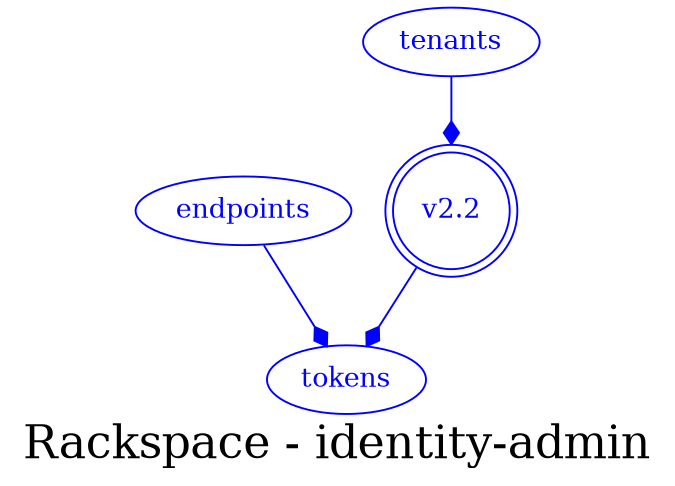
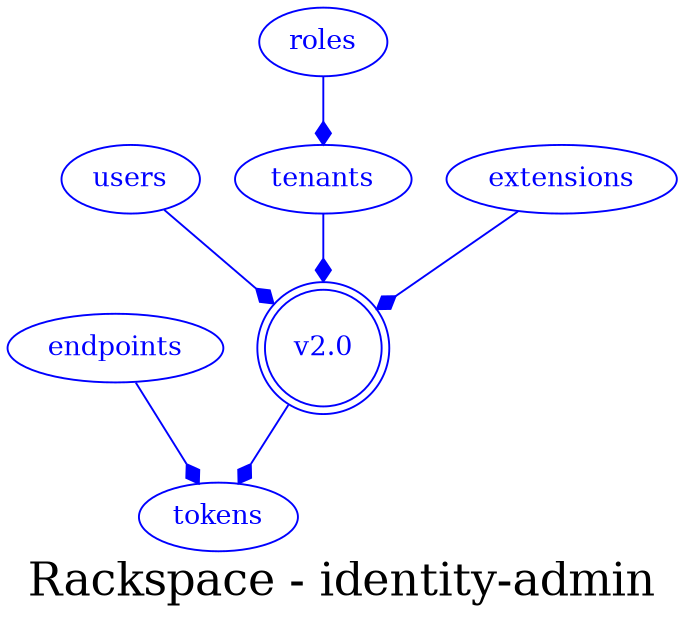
node "roles": added
node "users": added
node "extensions": added
node "v2.2": label "v2.2" -> "v2.0"
